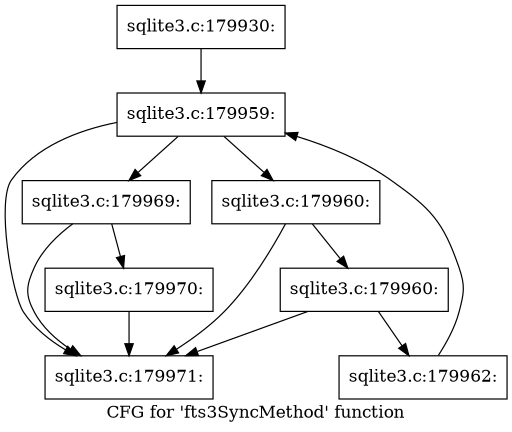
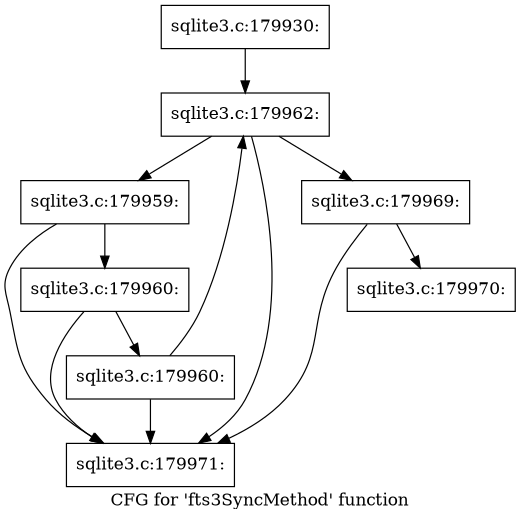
edge "sqlite3.c:179930:" -> "sqlite3.c:179959:": now "sqlite3.c:179930:" -> "sqlite3.c:179962:"
edge "sqlite3.c:179959:" -> "sqlite3.c:179969:": now "sqlite3.c:179962:" -> "sqlite3.c:179969:"
edge "sqlite3.c:179970:" -> "sqlite3.c:179971:": now "sqlite3.c:179962:" -> "sqlite3.c:179971:"
